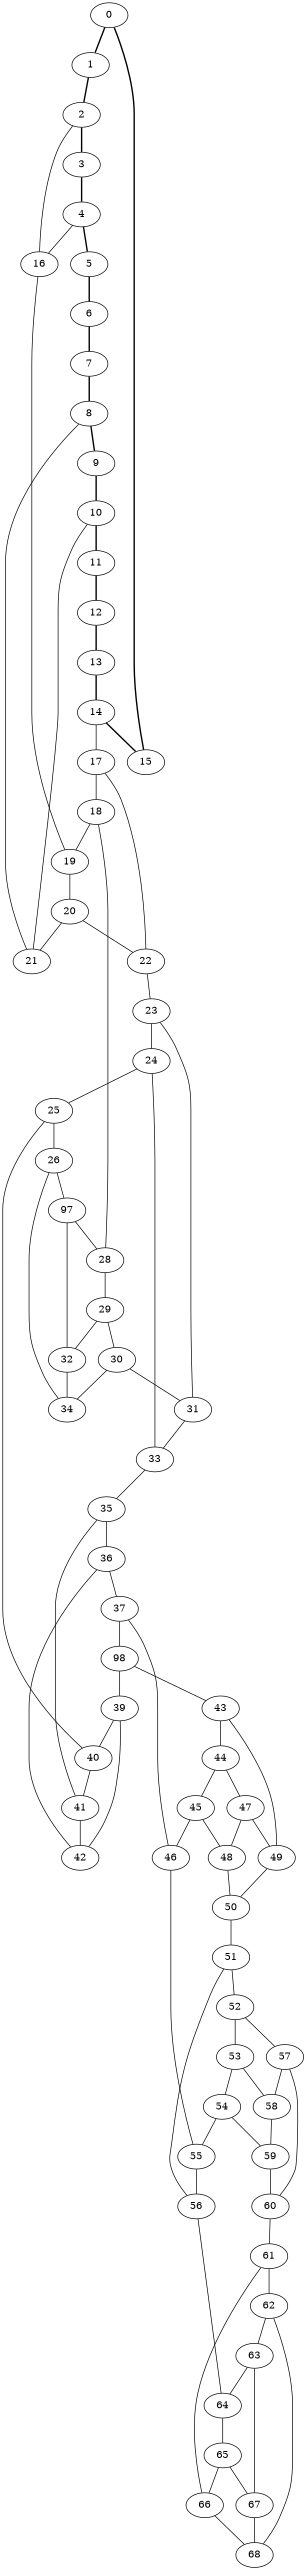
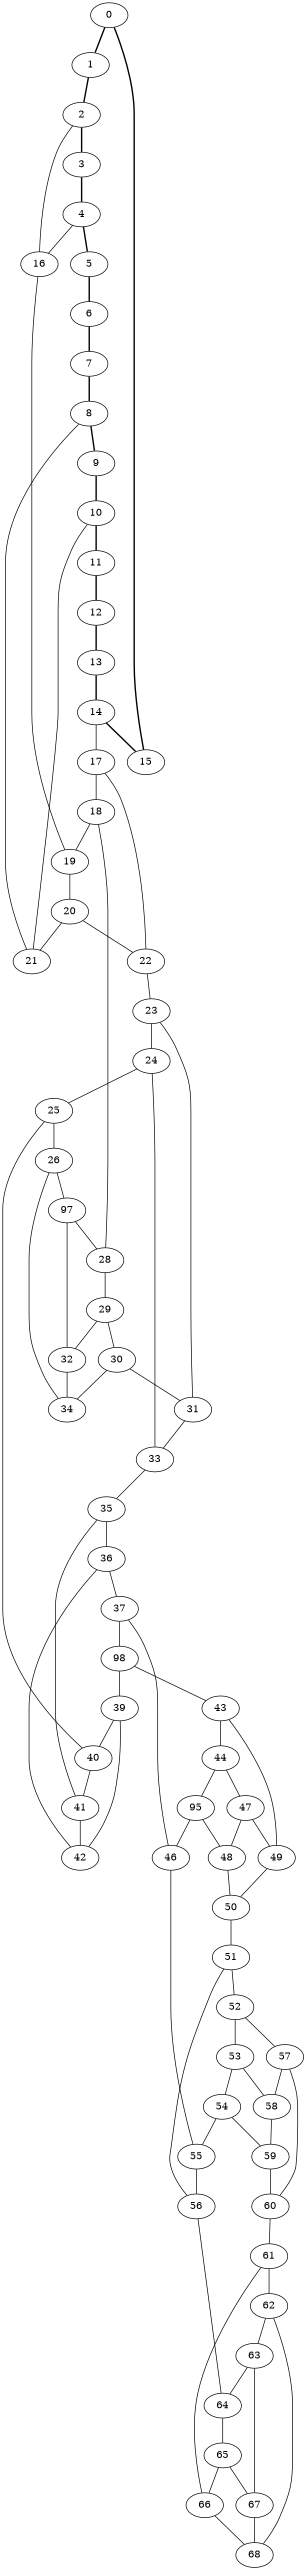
node "45": label "45" -> "95"
